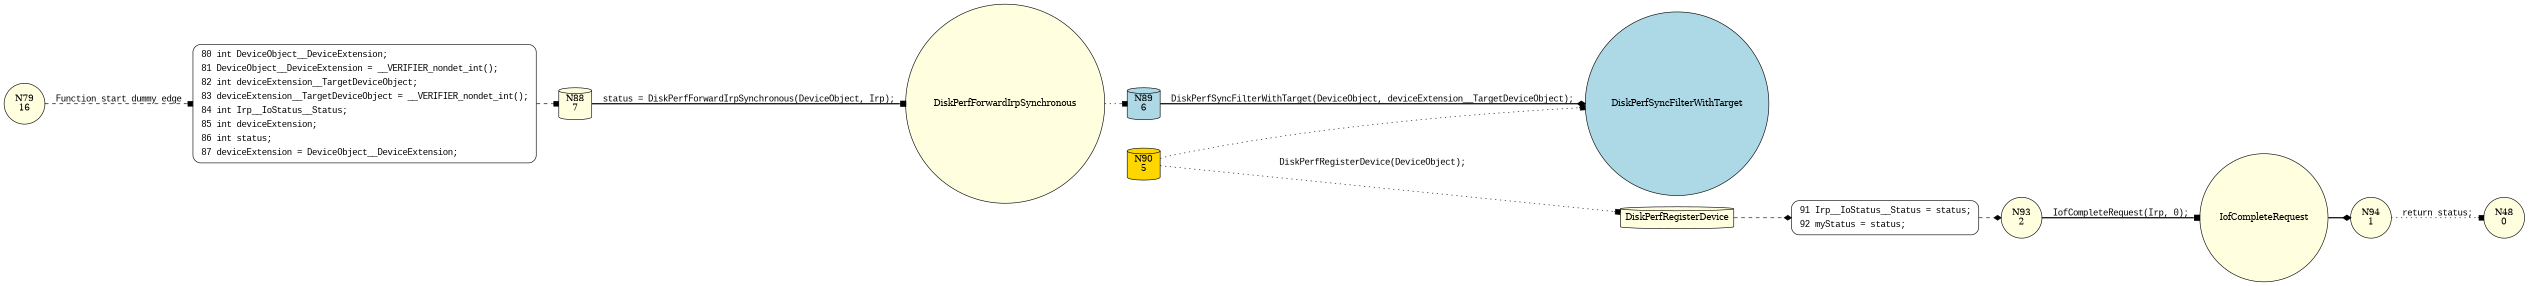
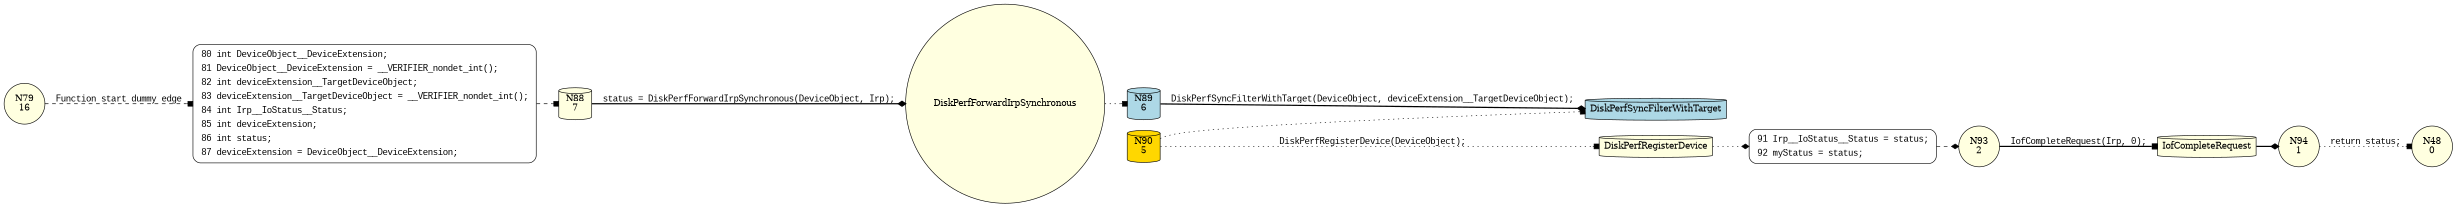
edge "N88 7" -> "DiskPerfForwardIrpSynchronous": arrowhead box -> diamond
node "DiskPerfSyncFilterWithTarget": shape circle -> cylinder
edge "DiskPerfRegisterDevice" -> "91": style dashed -> dotted
node "IofCompleteRequest": shape circle -> cylinder
